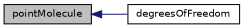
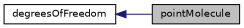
edge "degreesOfFreedom" -> "pointMolecule": reversed
